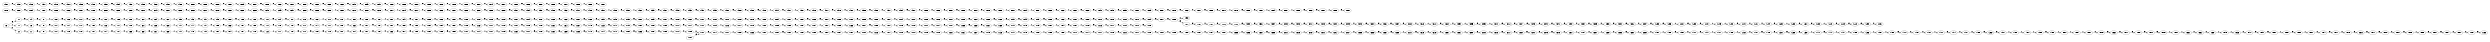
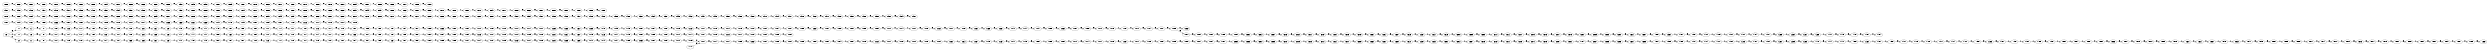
edge "S497" -> "S500": removed, label "T"
edge "S188" -> "S191": removed, label "G"
